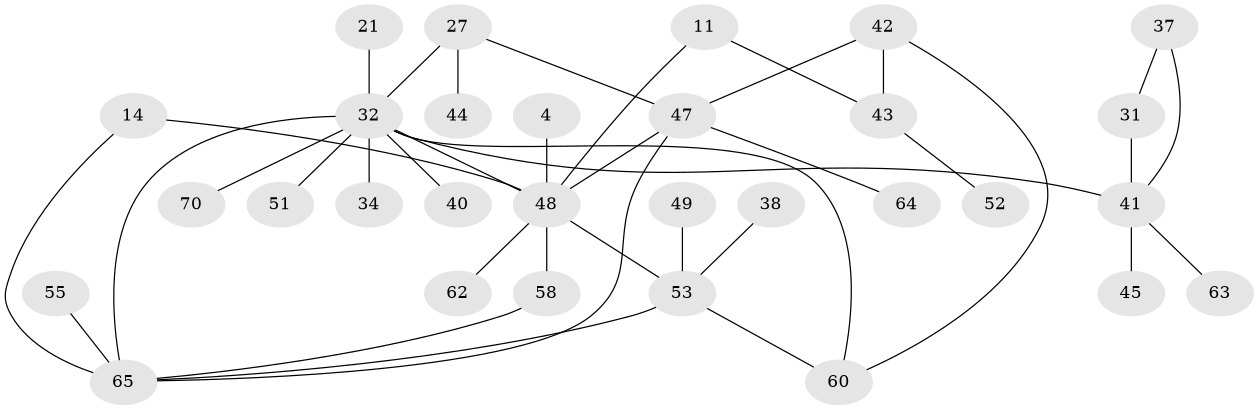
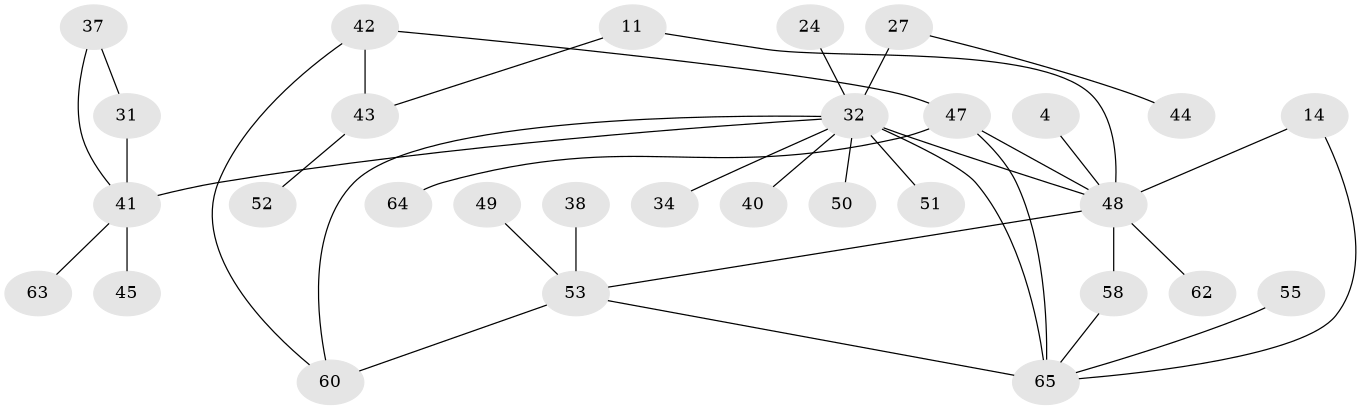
node "21": label "21" -> "24"
edge "27" -- "47": removed
node "70": label "70" -> "50"
